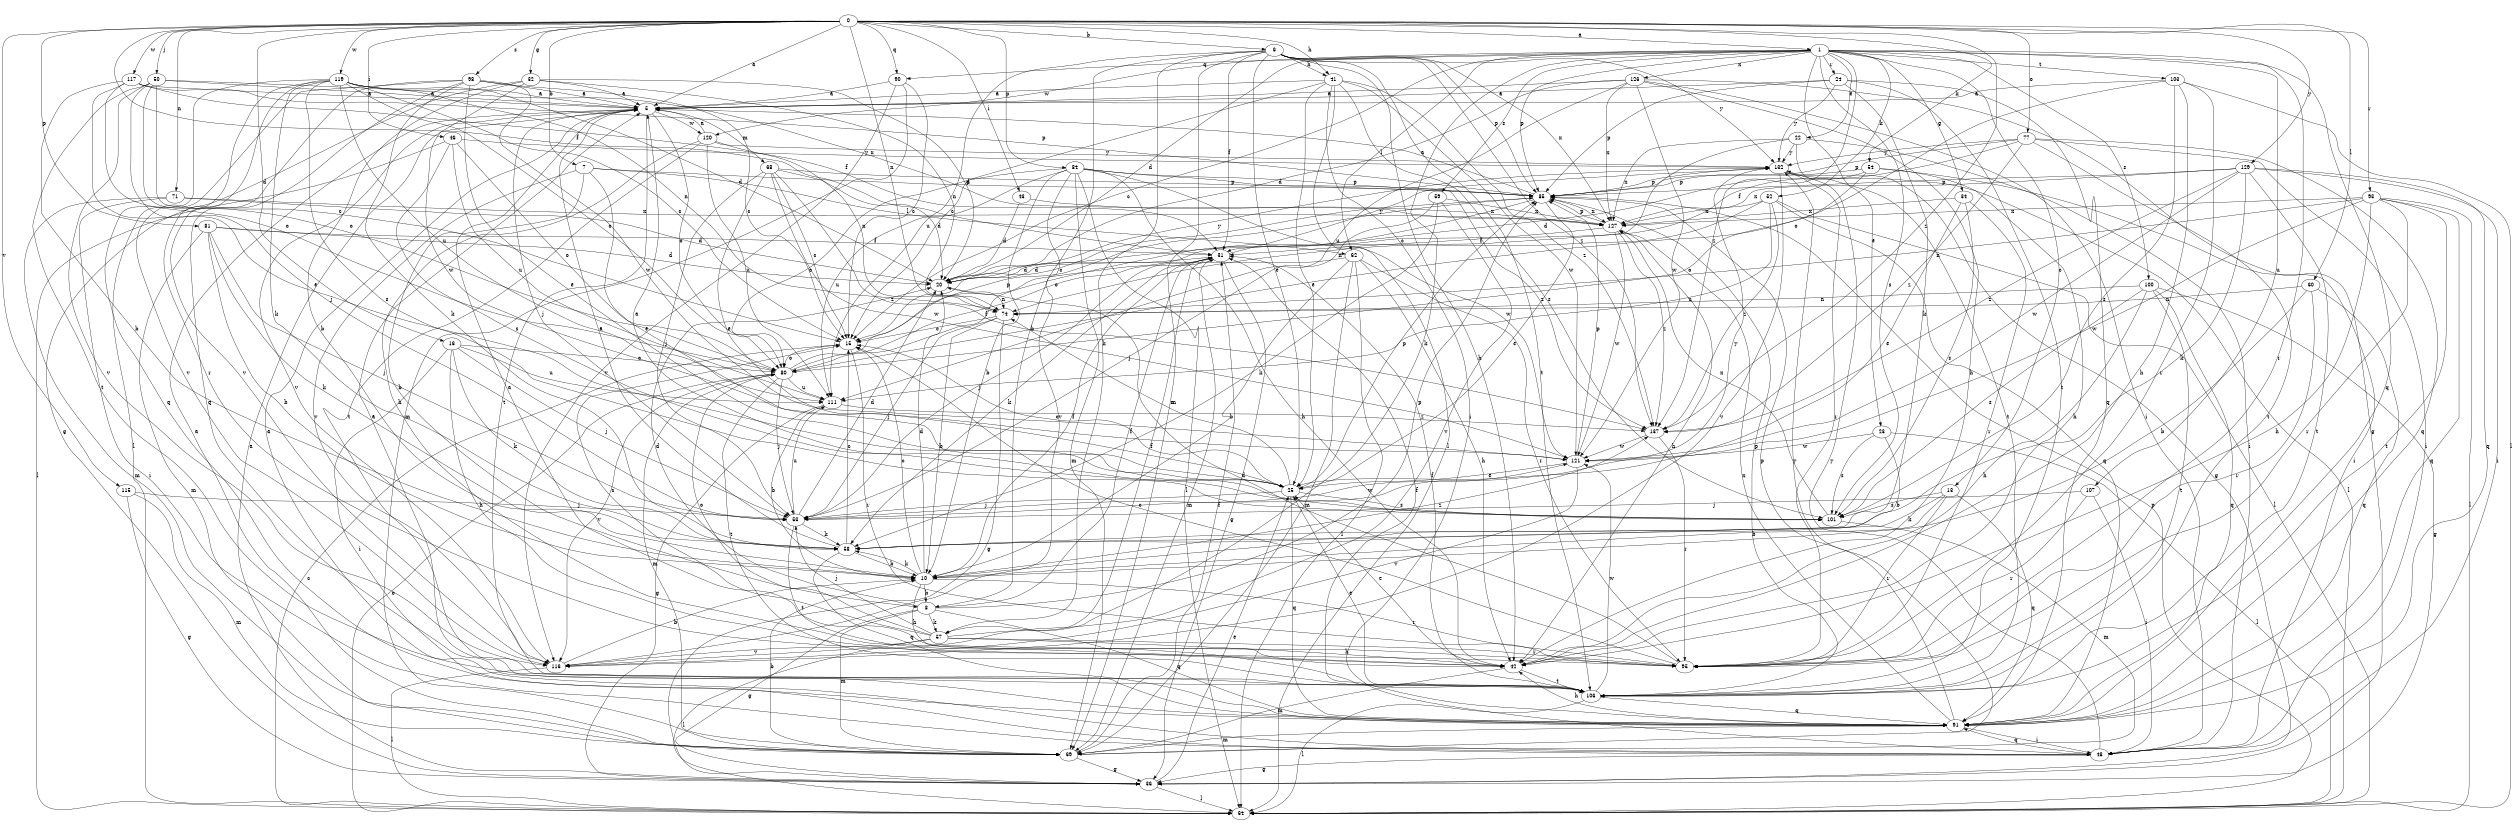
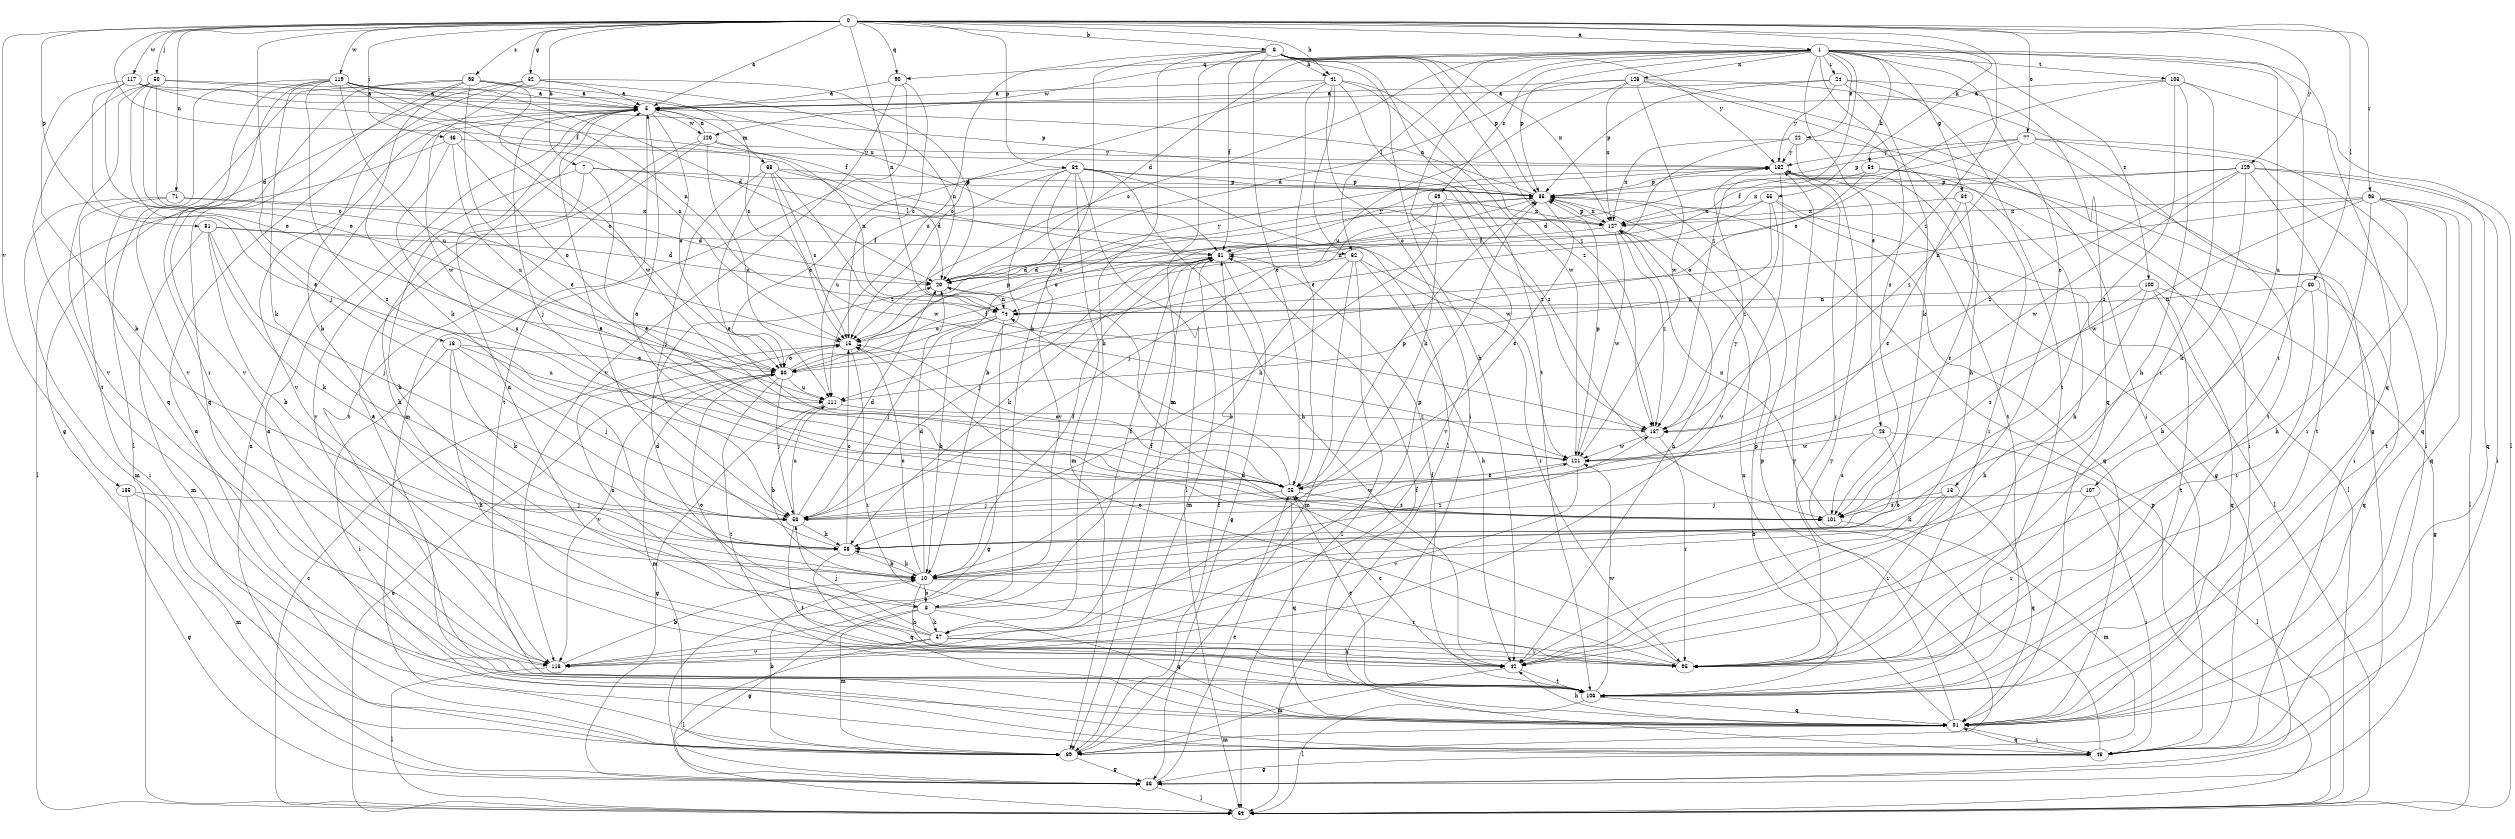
edge "54" -> "85": removed, label "p"
node "43": removed
node "52": label "52" -> "55"
node "115": label "115" -> "135"
